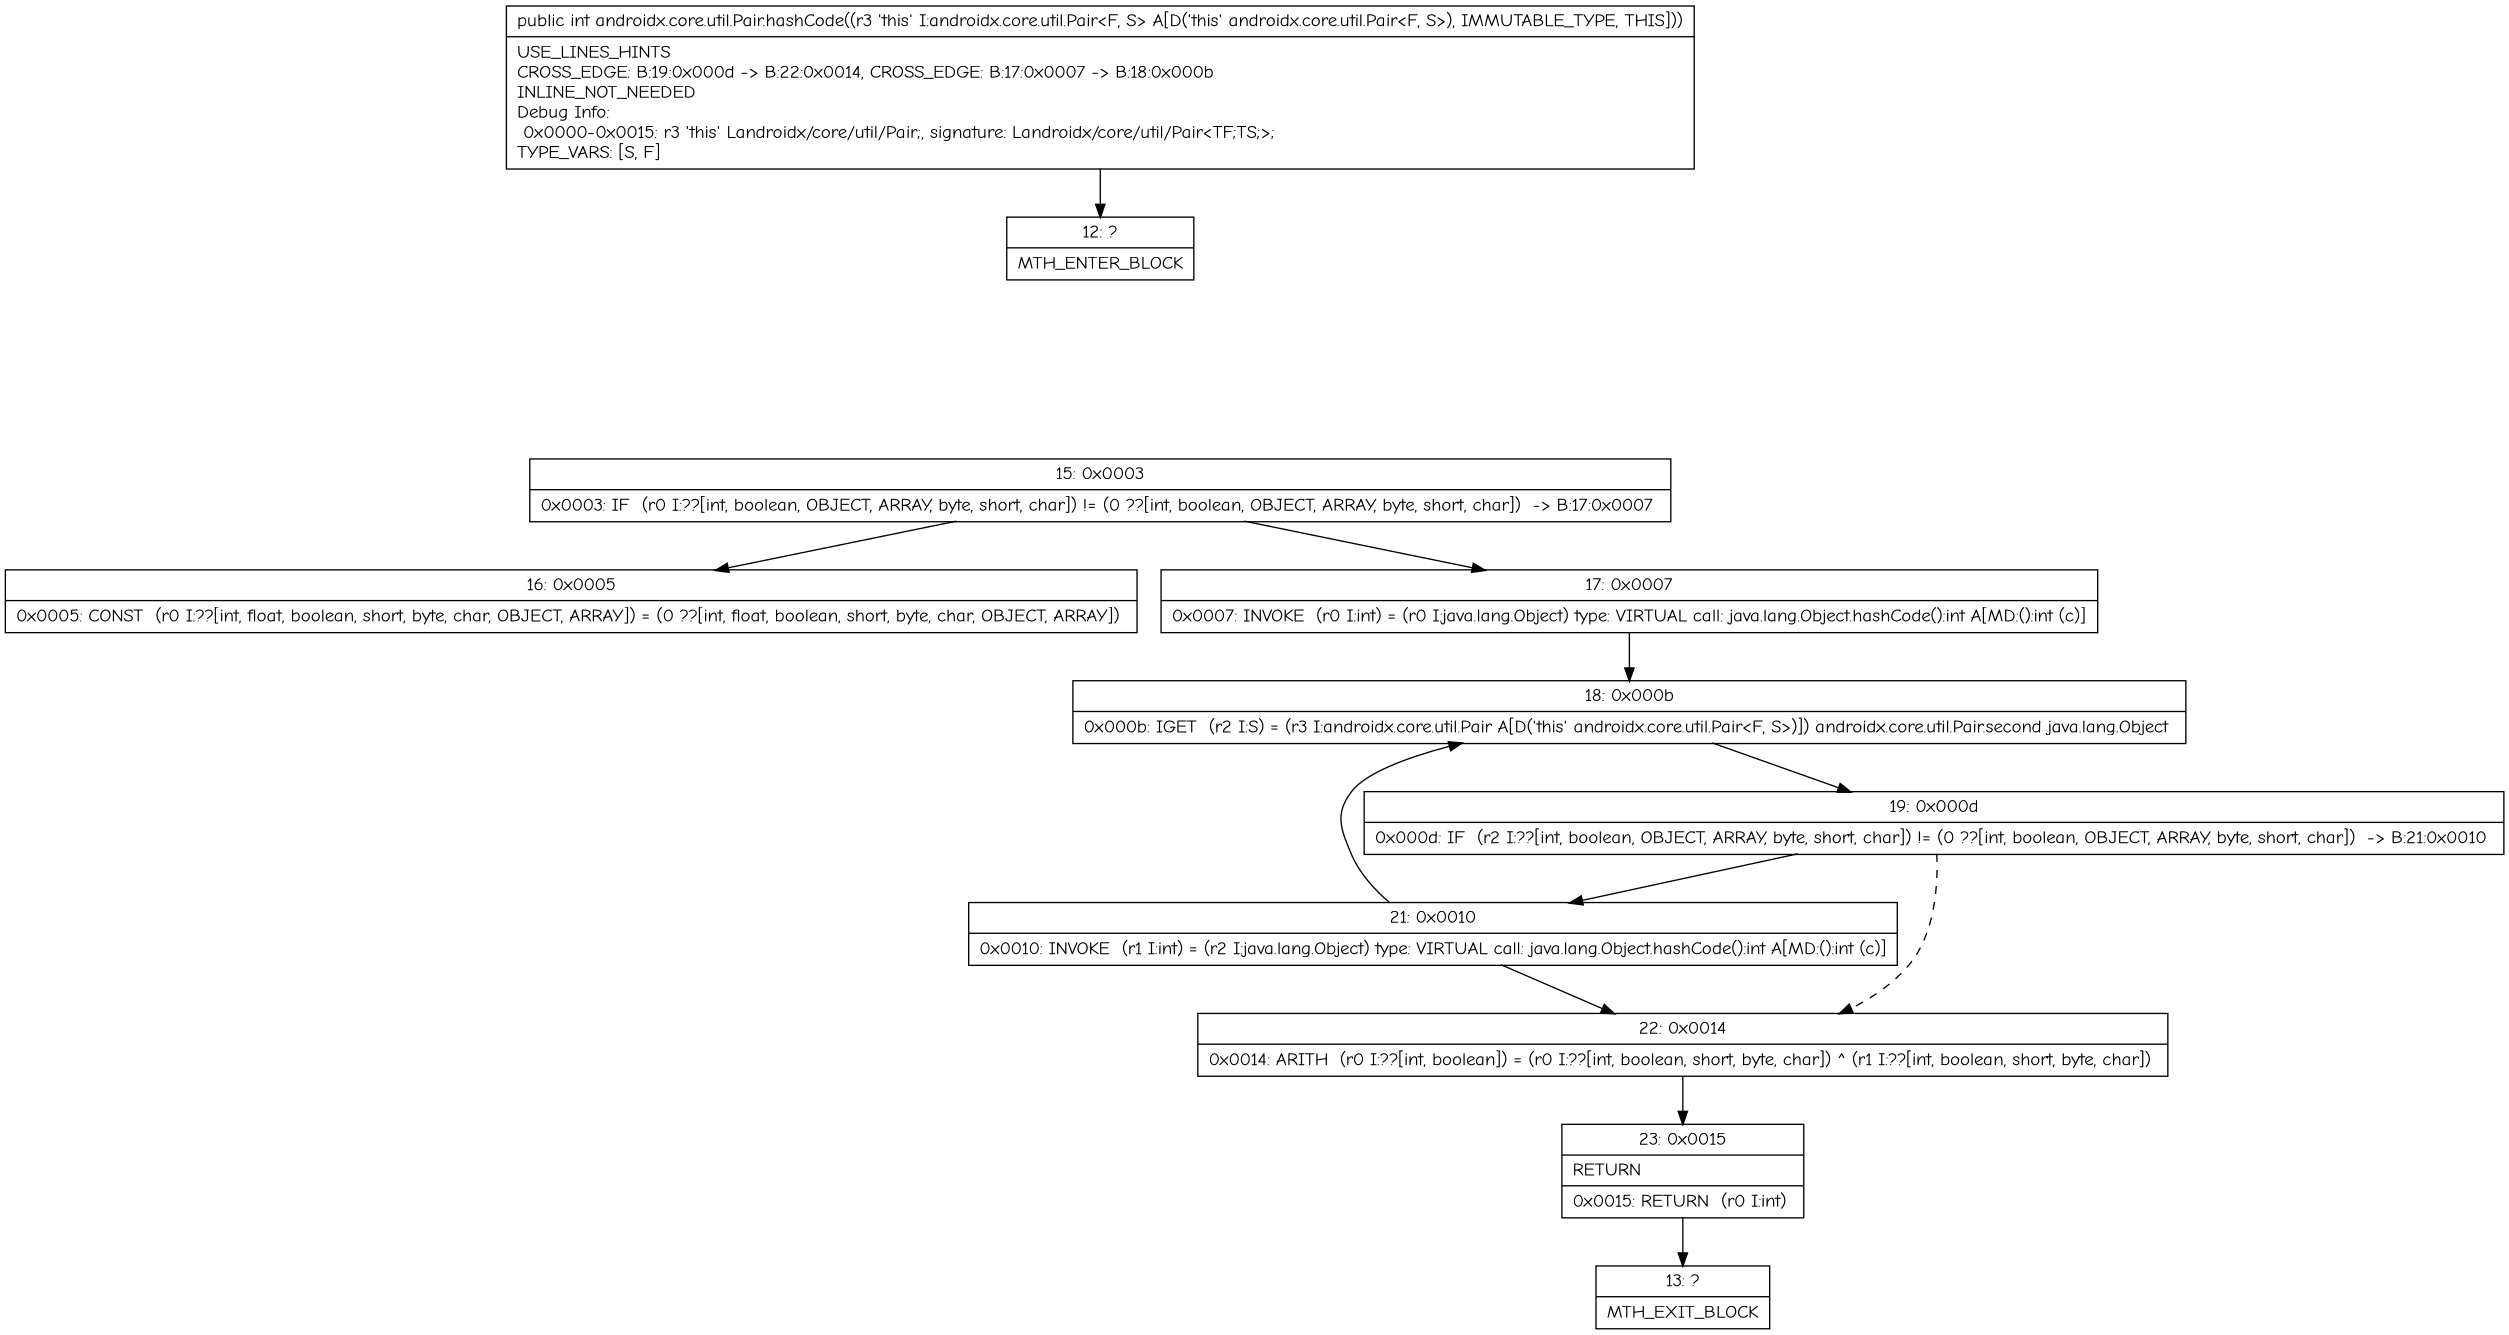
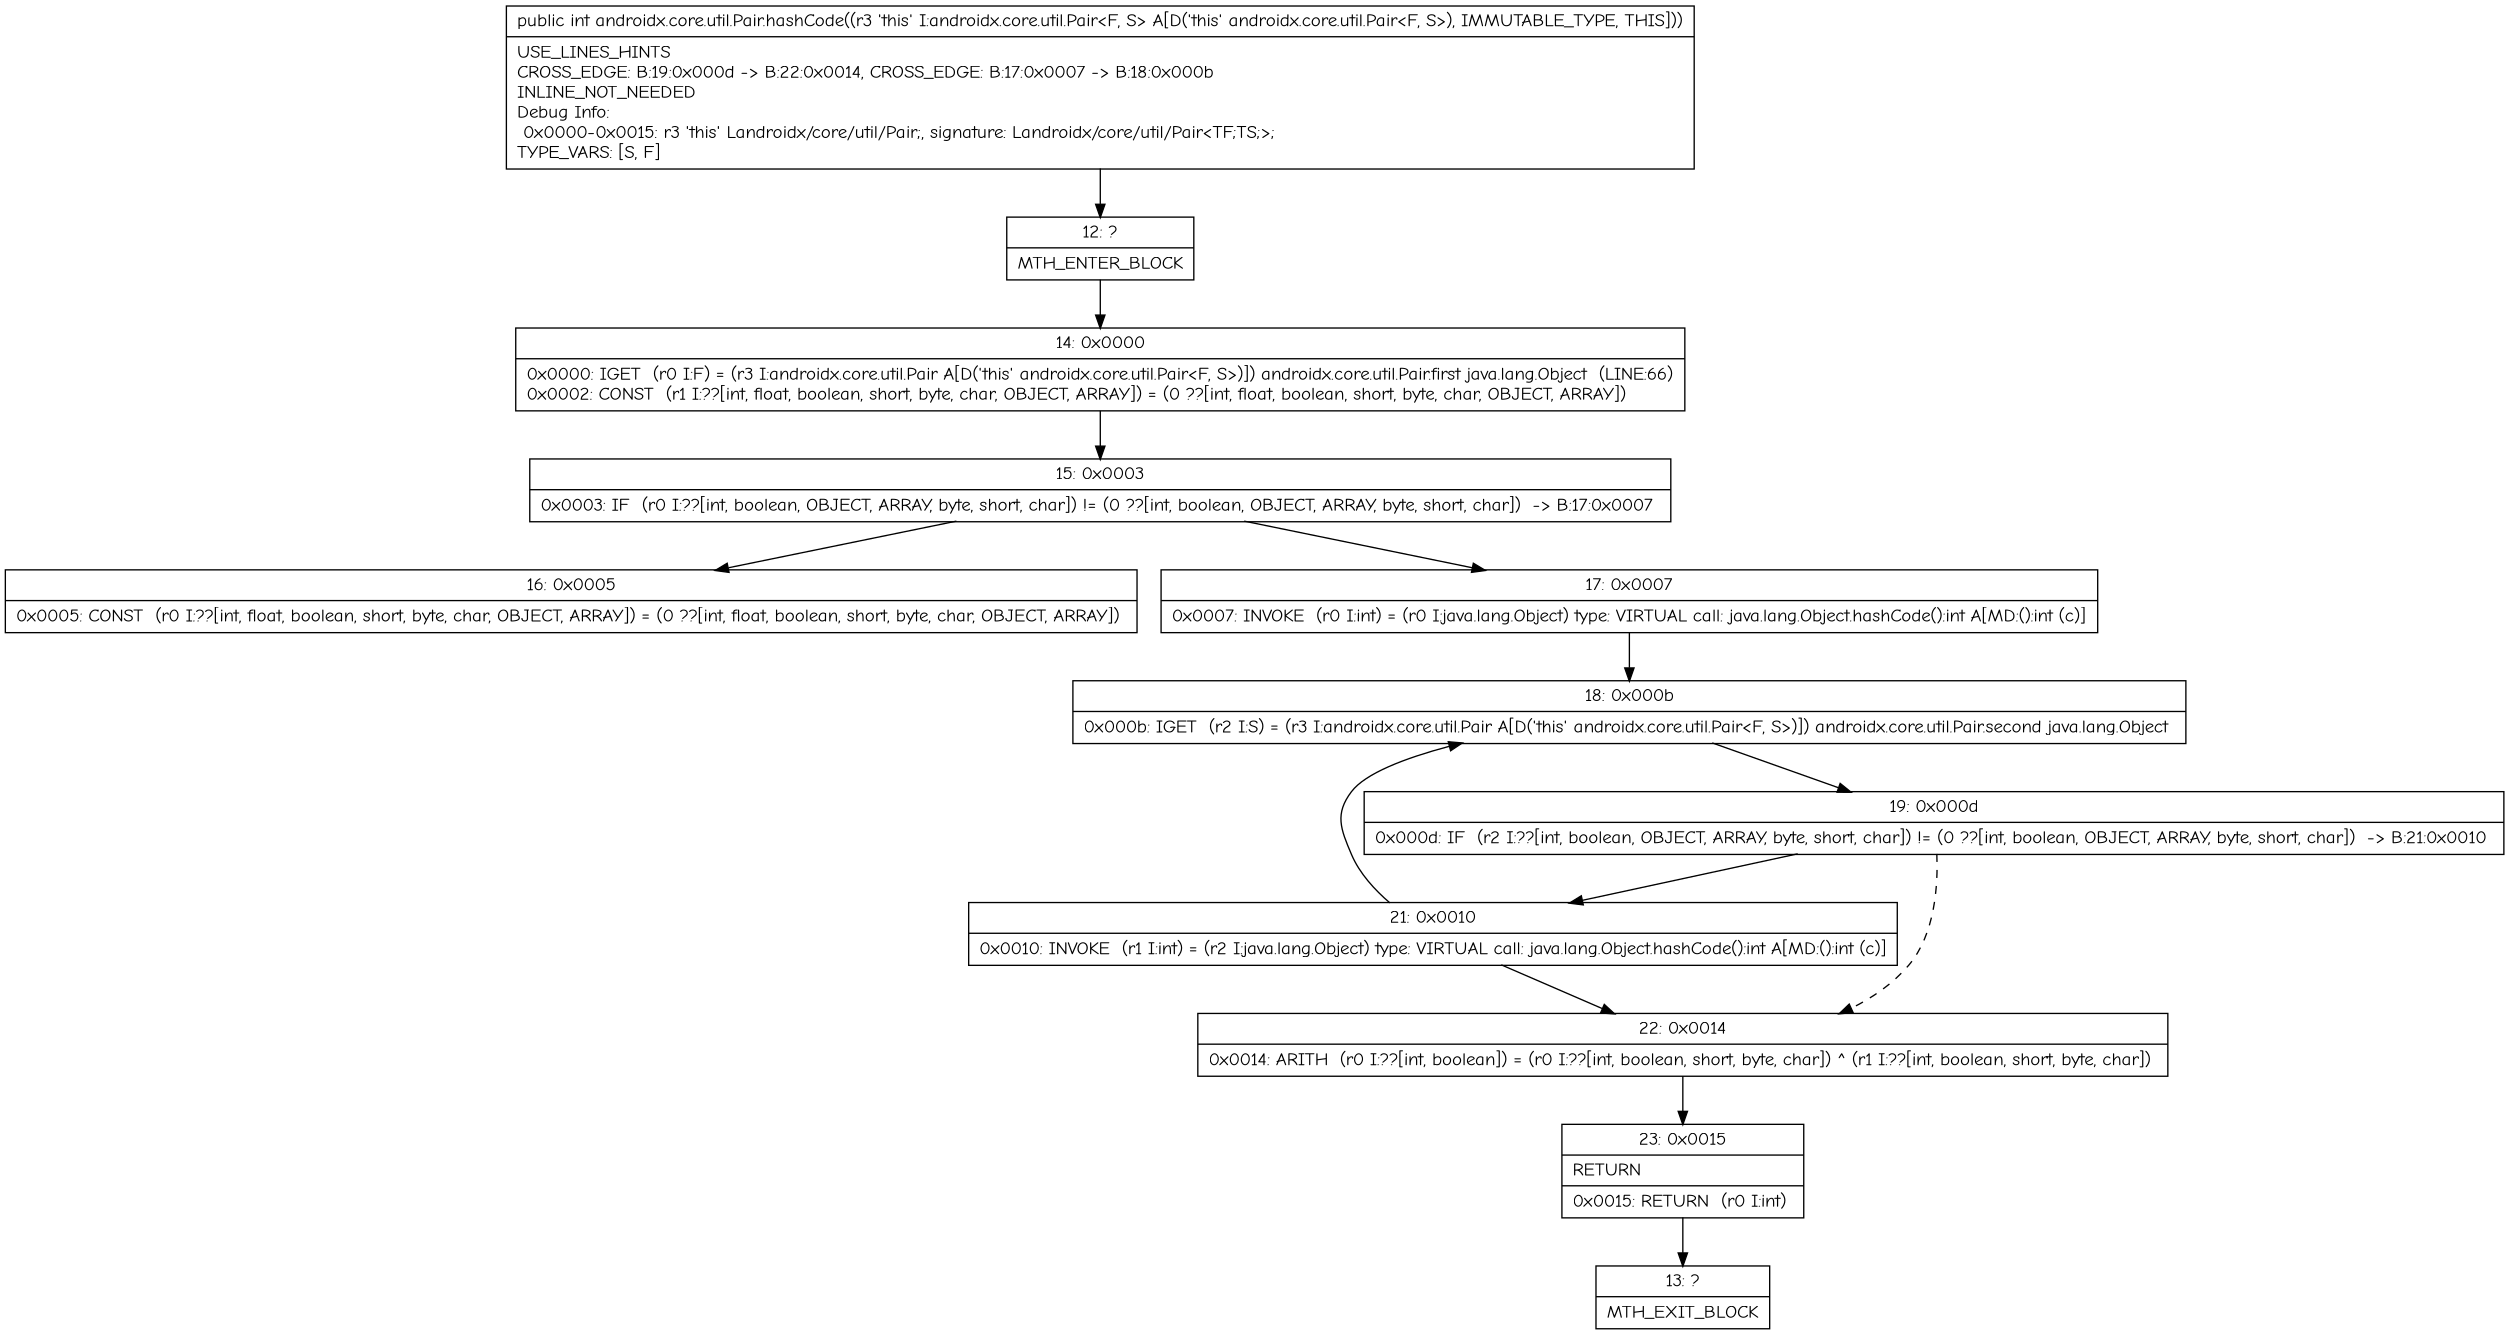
node "14: 0x0000": added
